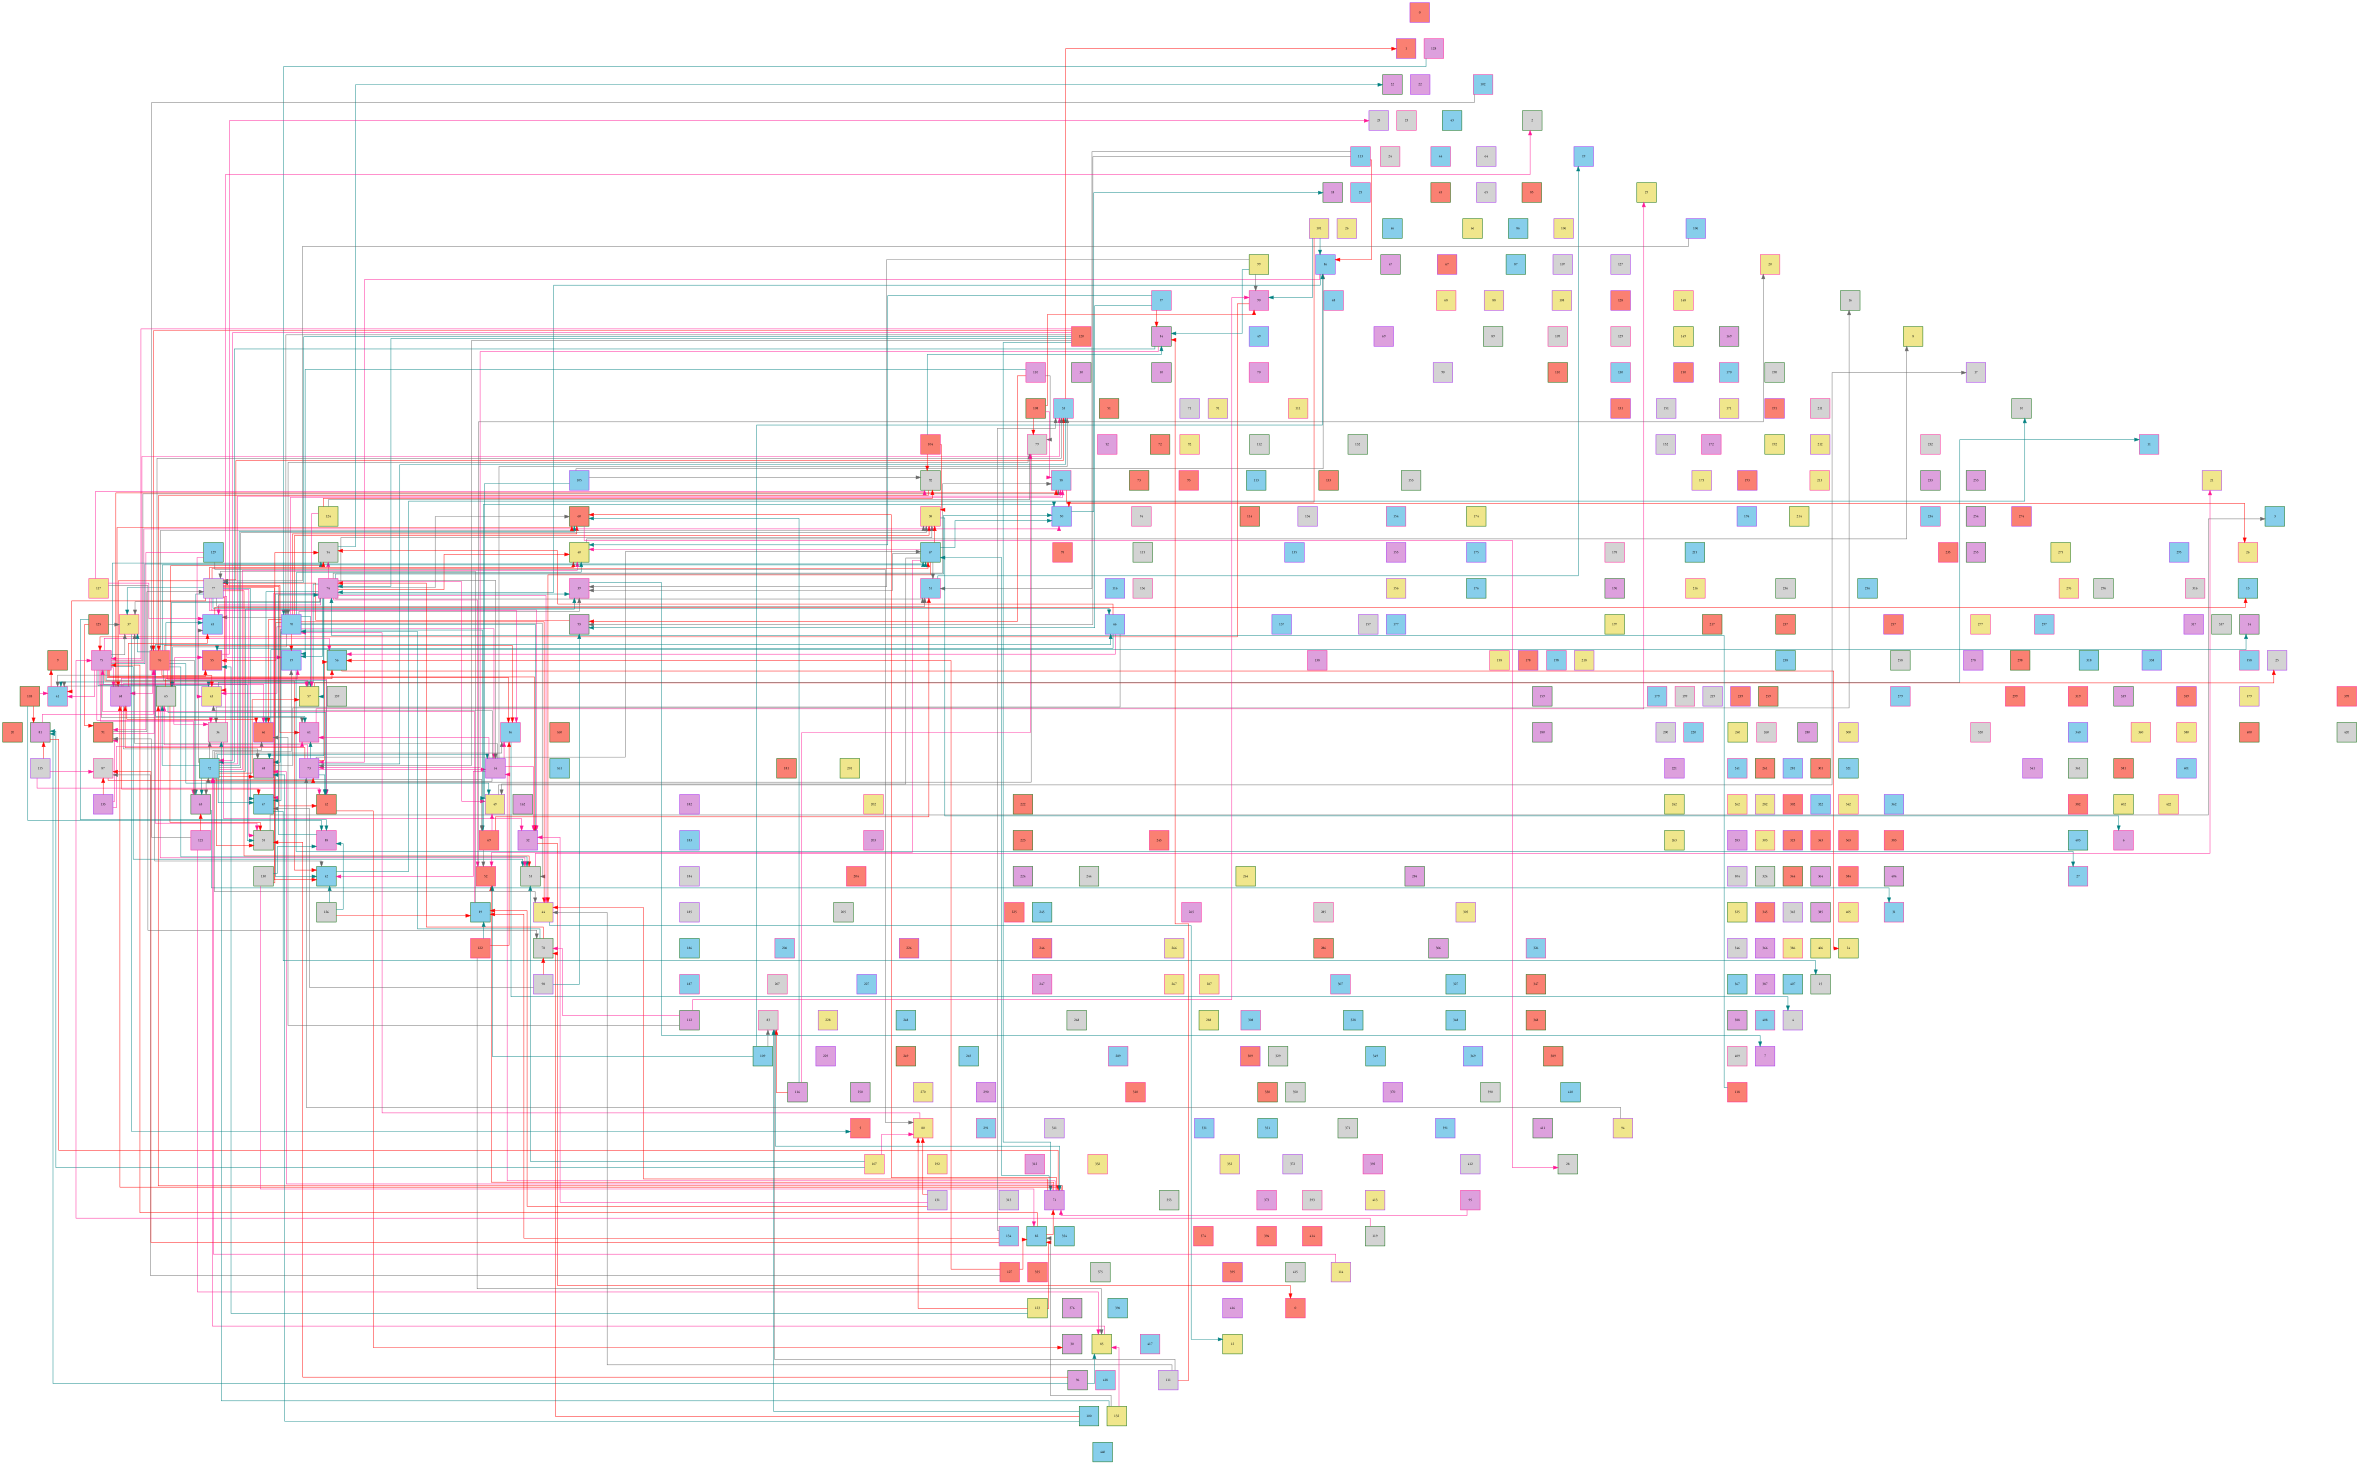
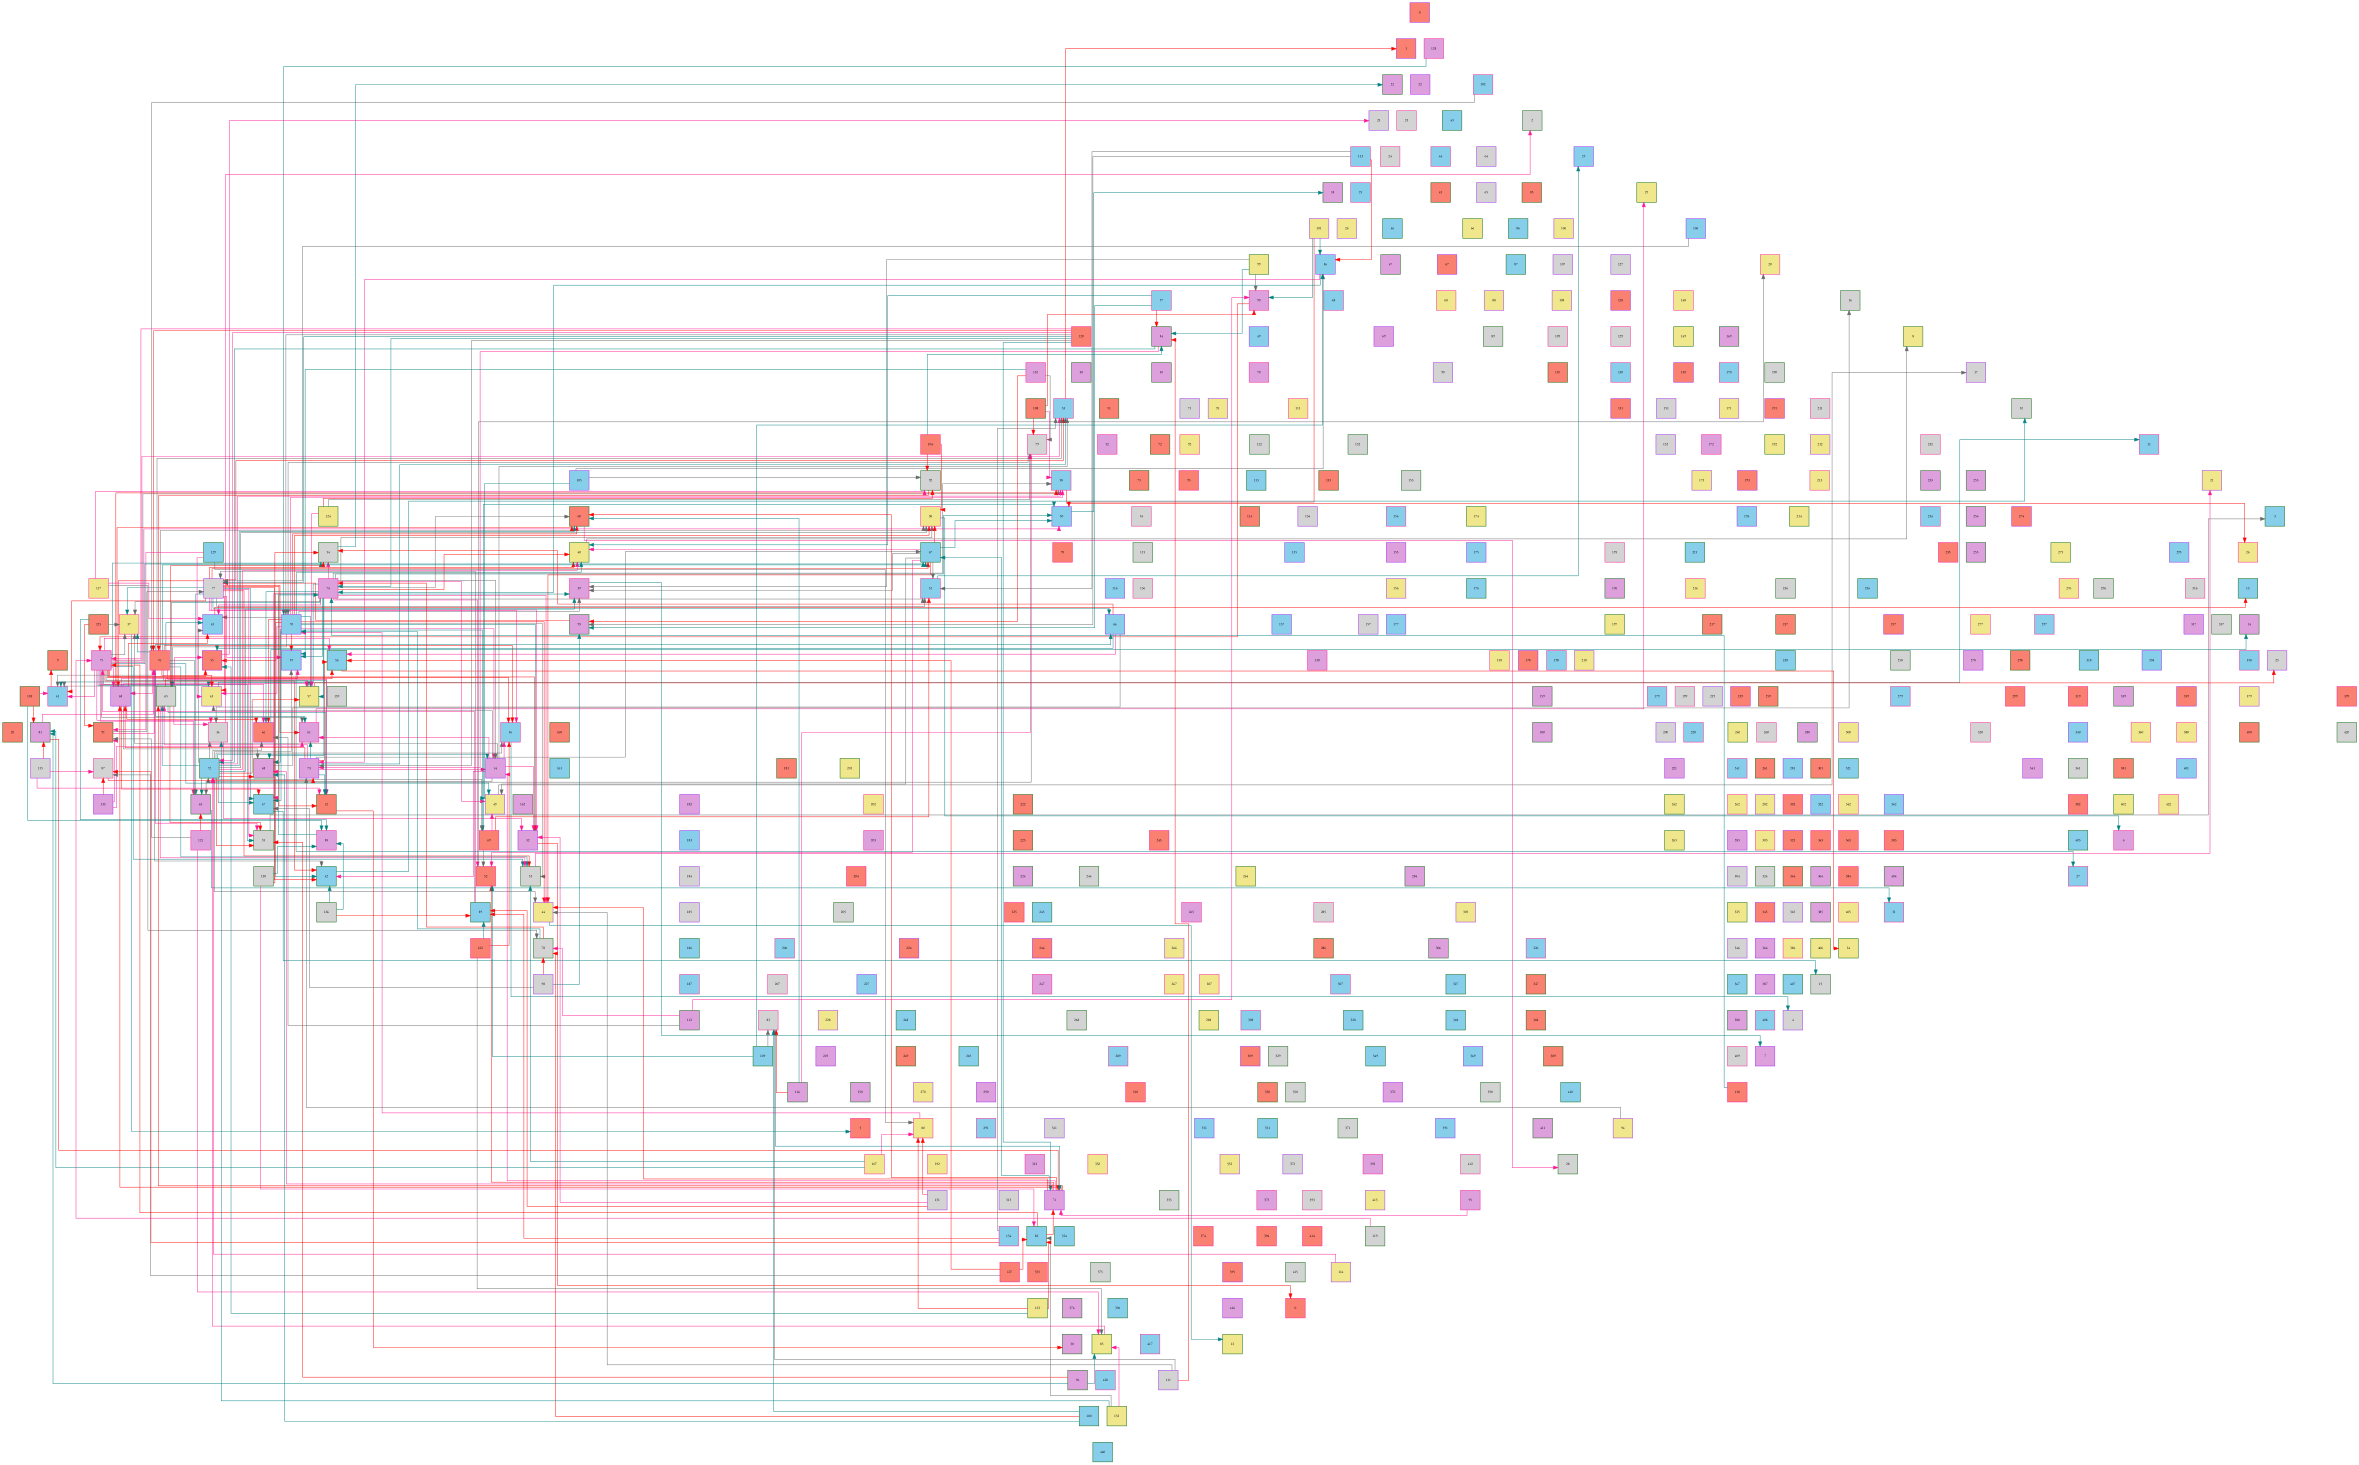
node "412": color purple -> deeppink
